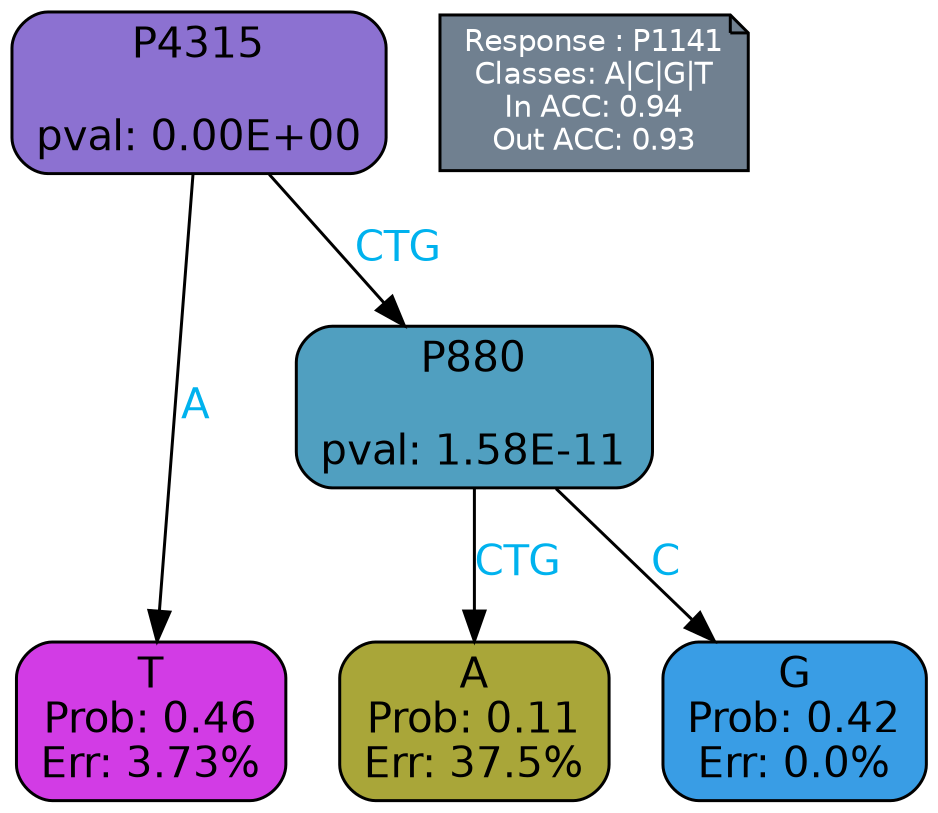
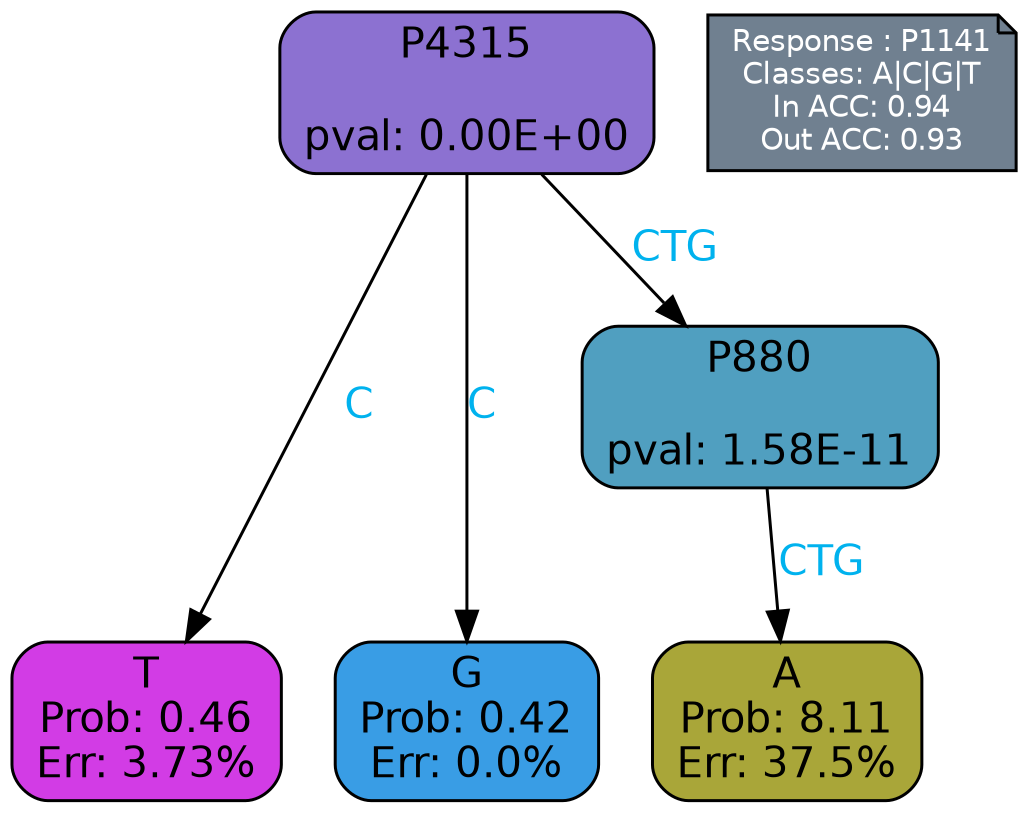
edge "P4315 pval: 0.00E+00" -> "T Prob: 0.46 Err: 3.73%": label "A" -> "C"
edge "P880 pval: 1.58E-11" -> "G Prob: 0.42 Err: 0.0%": now "P4315 pval: 0.00E+00" -> "G Prob: 0.42 Err: 0.0%"
node "A Prob: 0.11 Err: 37.5%": label "A Prob: 0.11 Err: 37.5%" -> "A Prob: 8.11 Err: 37.5%"
